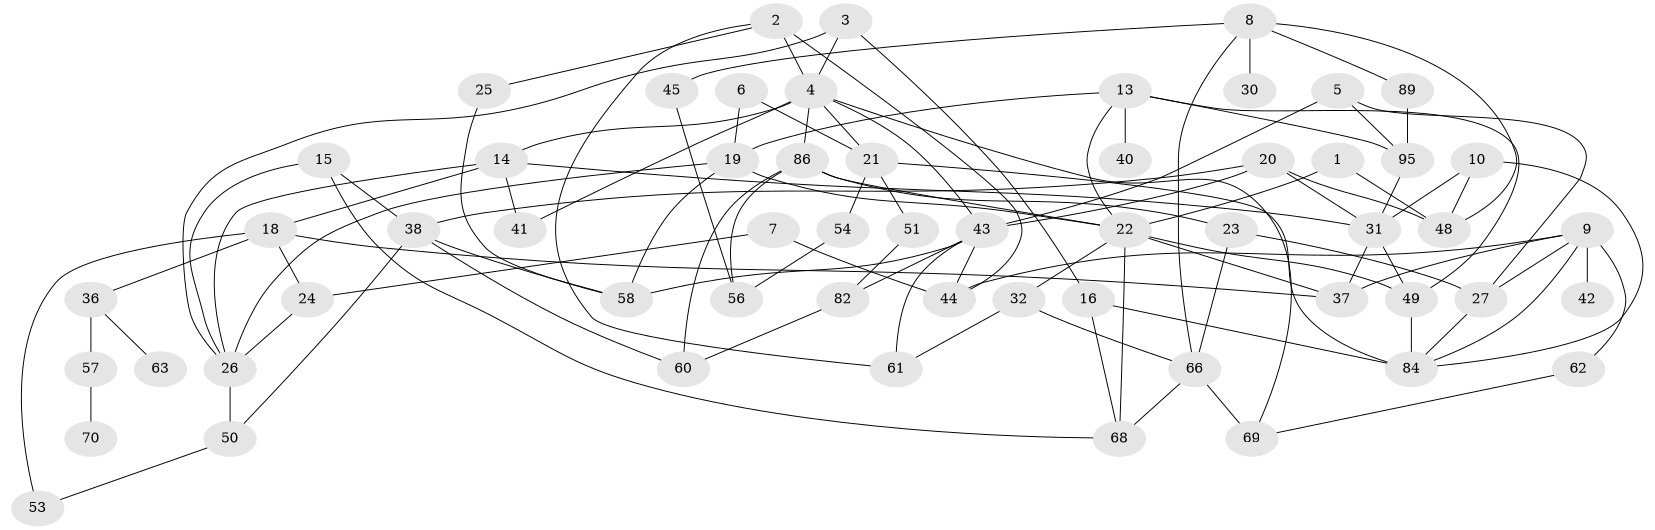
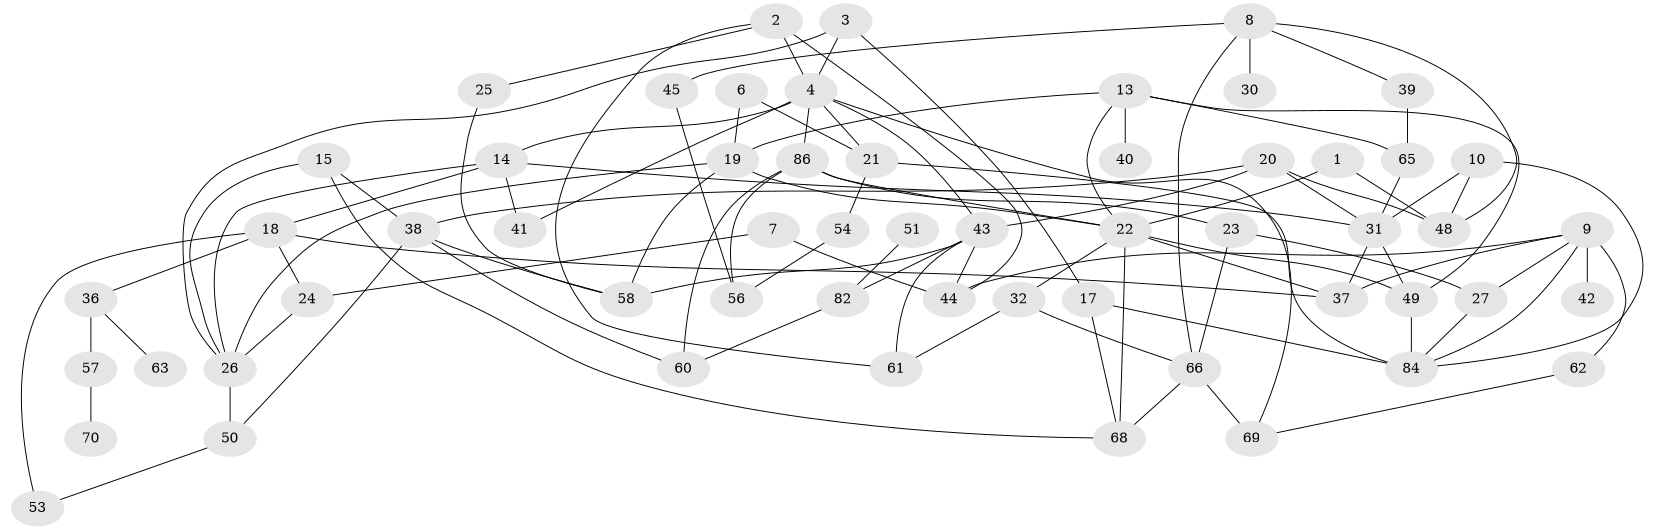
node "5": removed
node "89": label "89" -> "39"
node "95": label "95" -> "65"
edge "21" -- "51": removed
node "16": label "16" -> "17"
